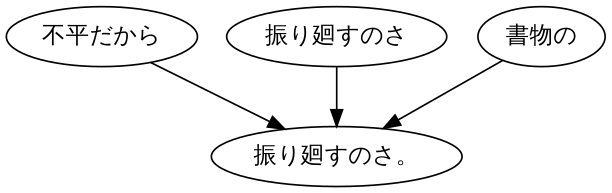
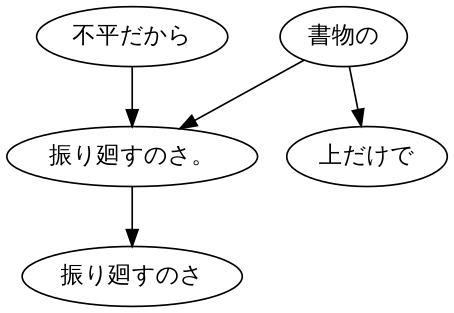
edge "振り廻すのさ" -> "振り廻すのさ。": reversed
node "上だけで": added
